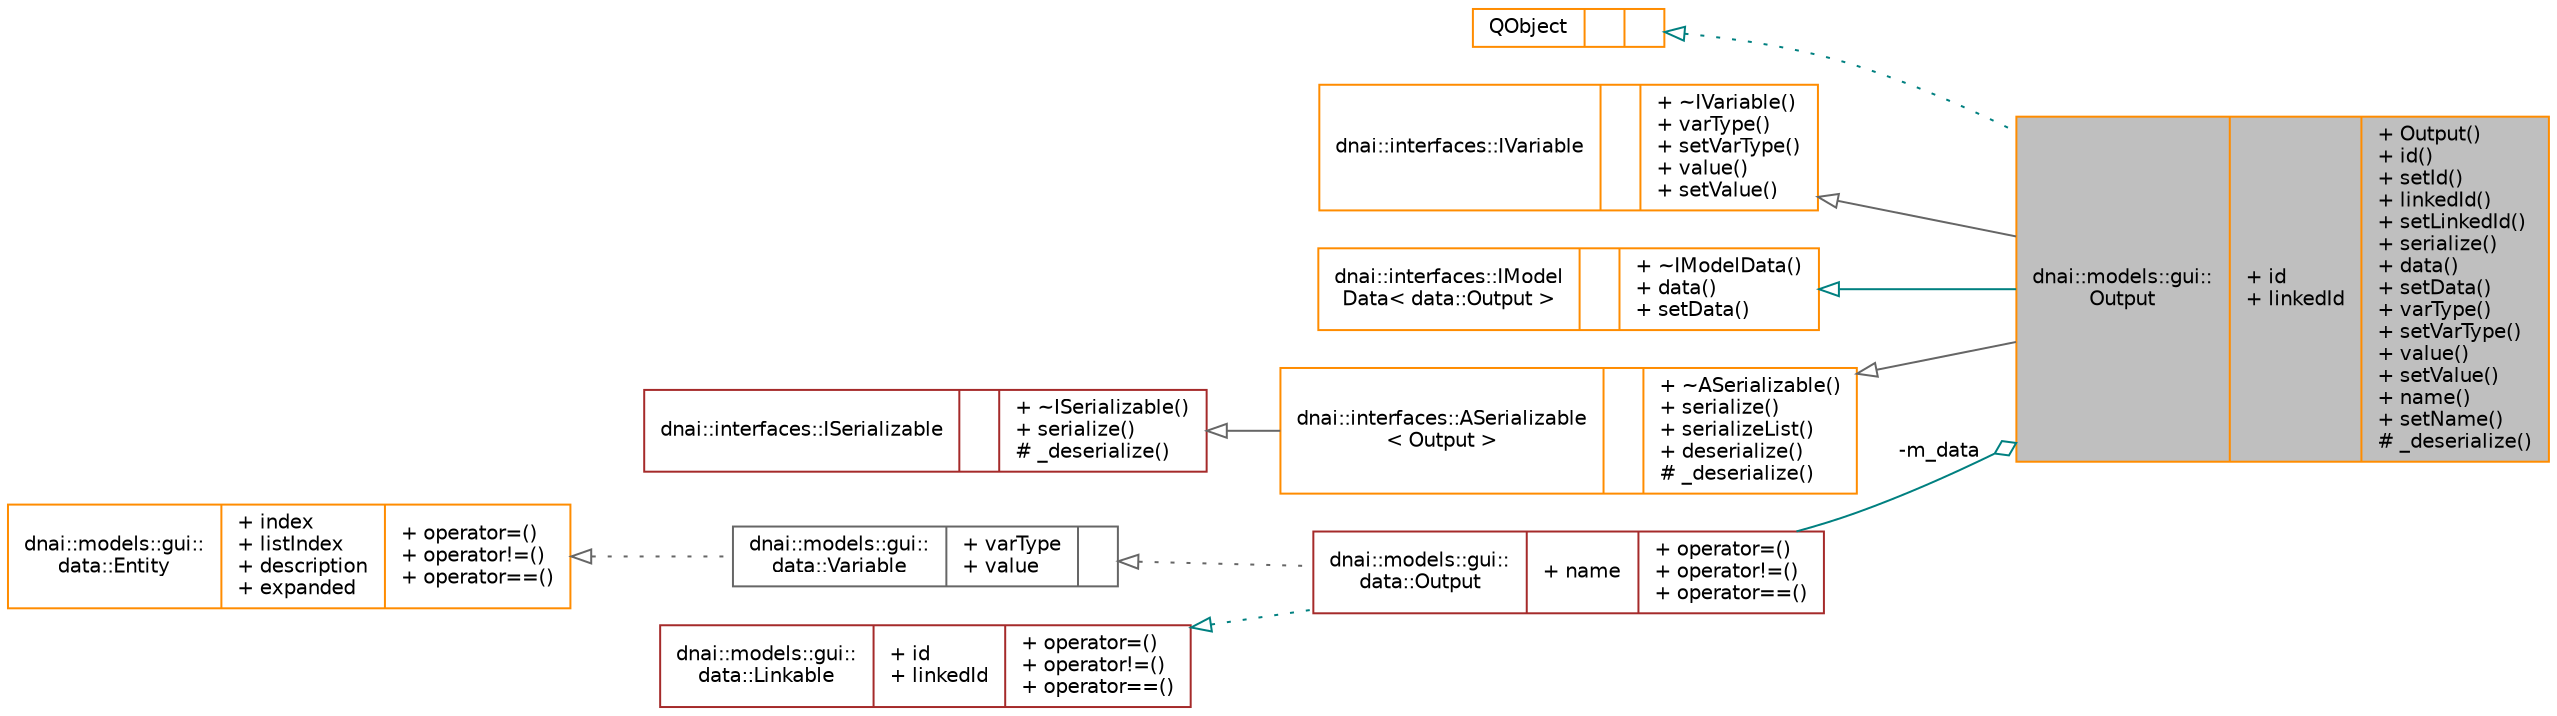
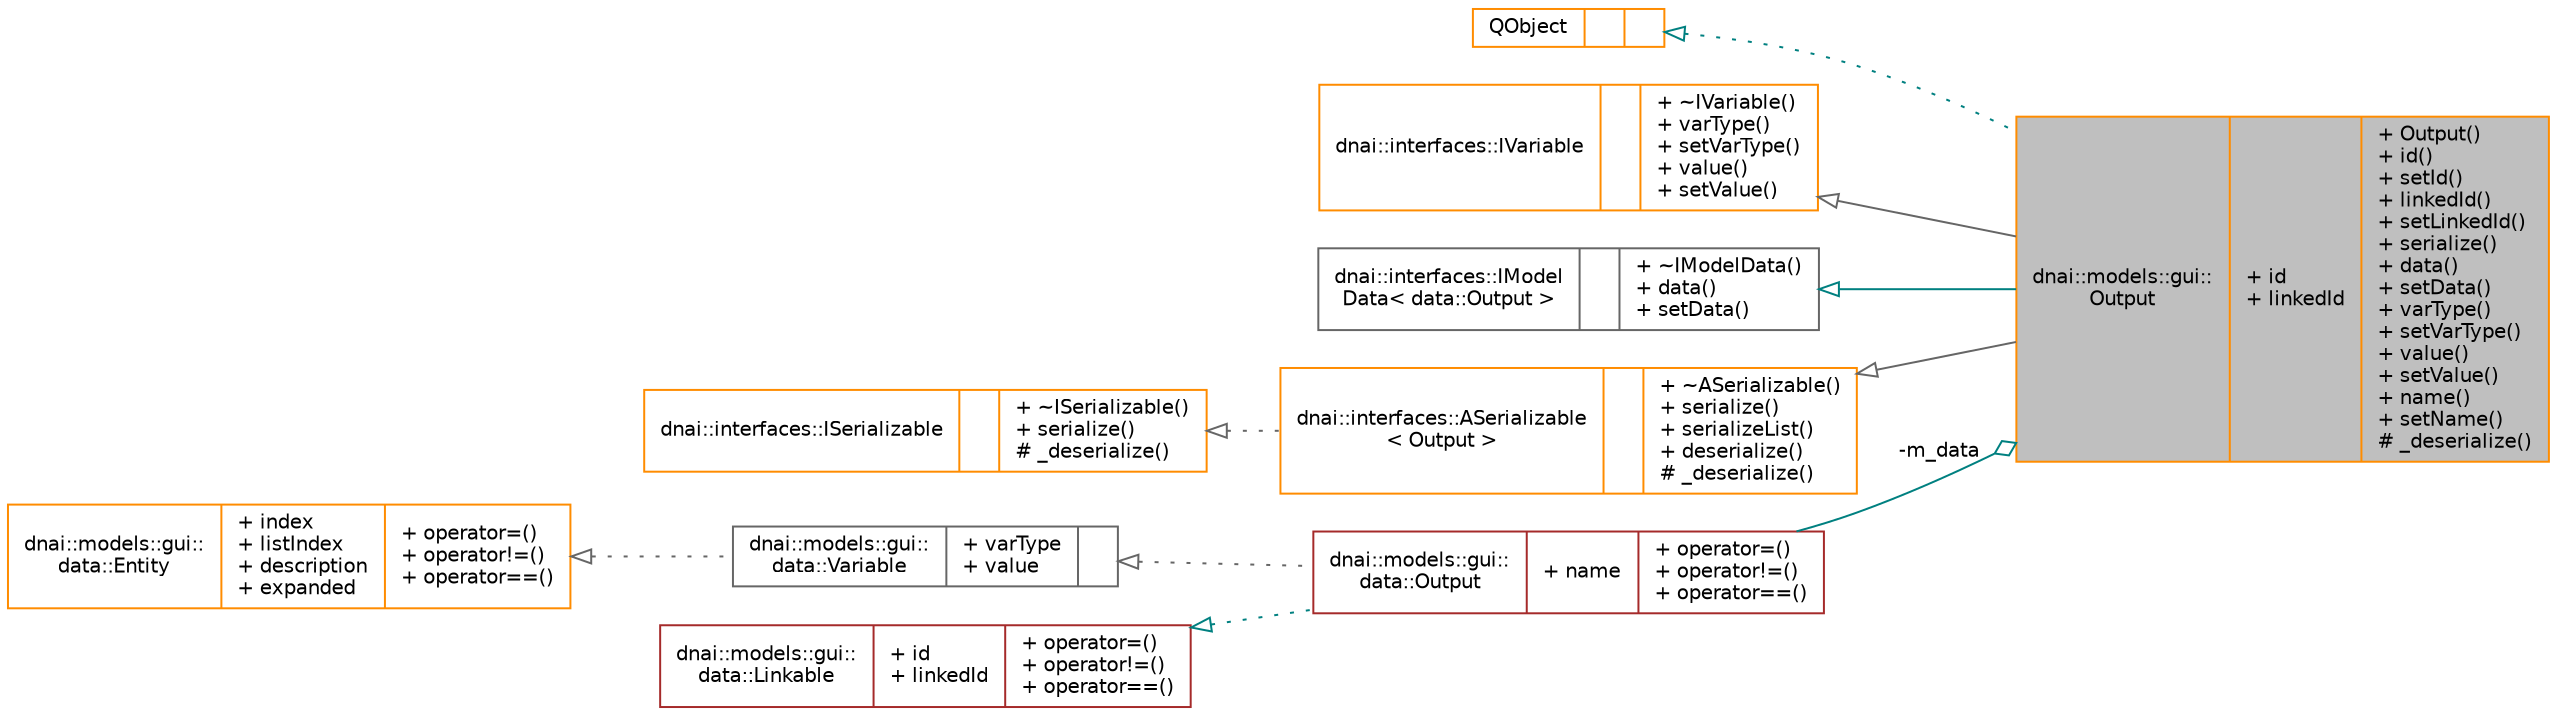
node "dnai::interfaces::IModel": color darkorange -> gray40
node "dnai::interfaces::ISerializable": color brown -> darkorange
edge "dnai::interfaces::ASerializable" -> "dnai::interfaces::ISerializable": style solid -> dotted
